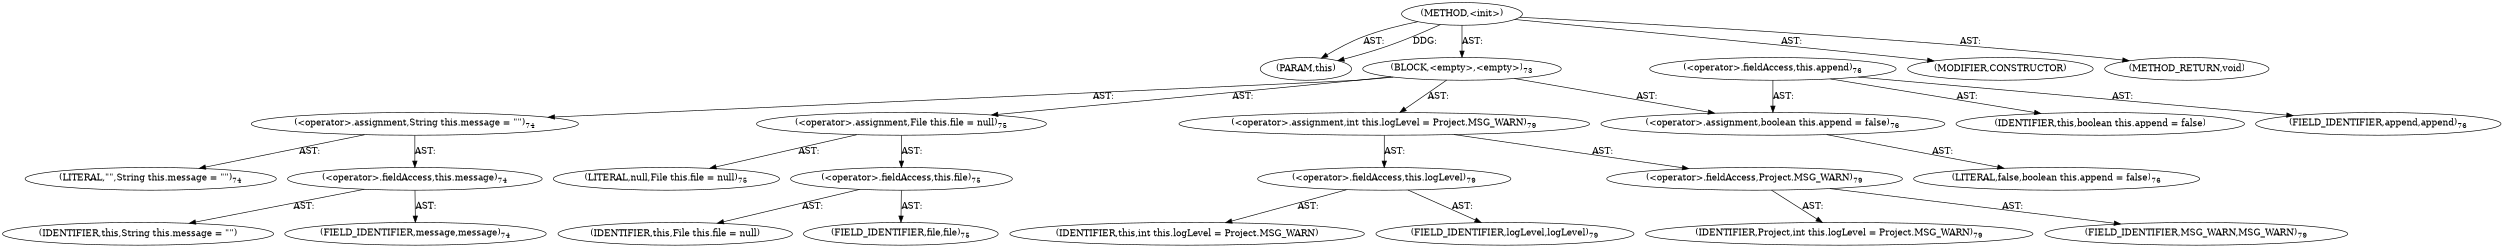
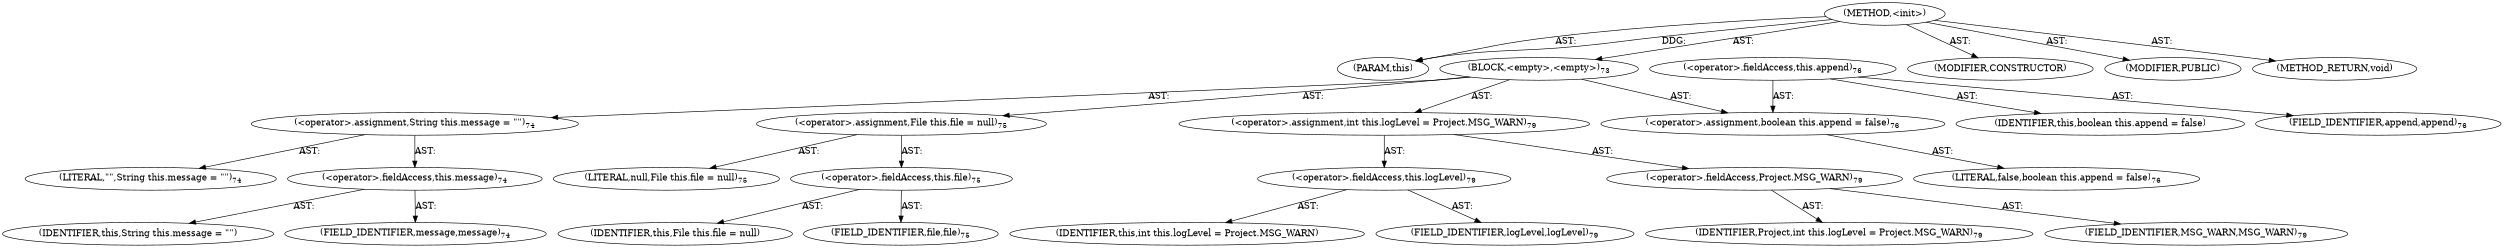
node "(MODIFIER,PUBLIC)": added
